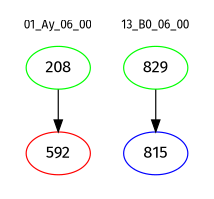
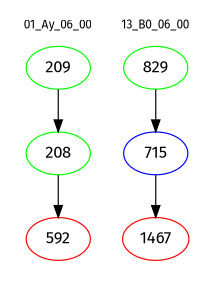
node "209": added
node "815": label "815" -> "715"
node "1467": added
